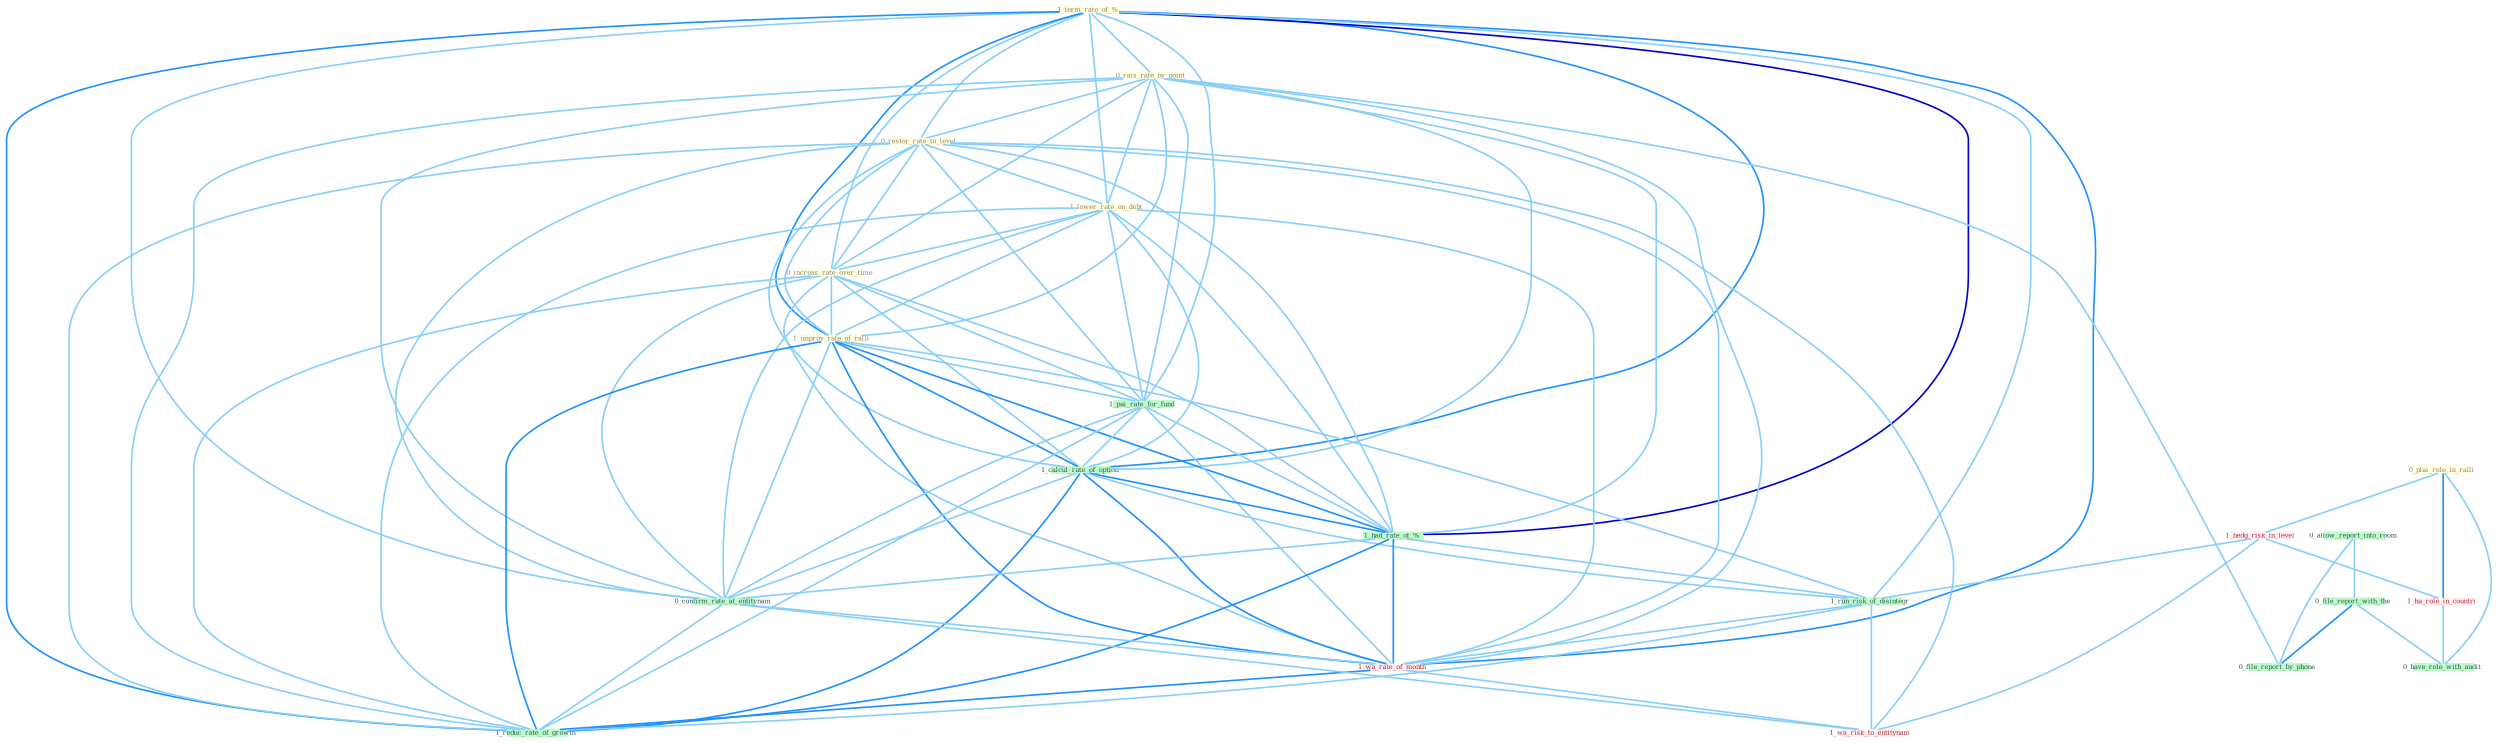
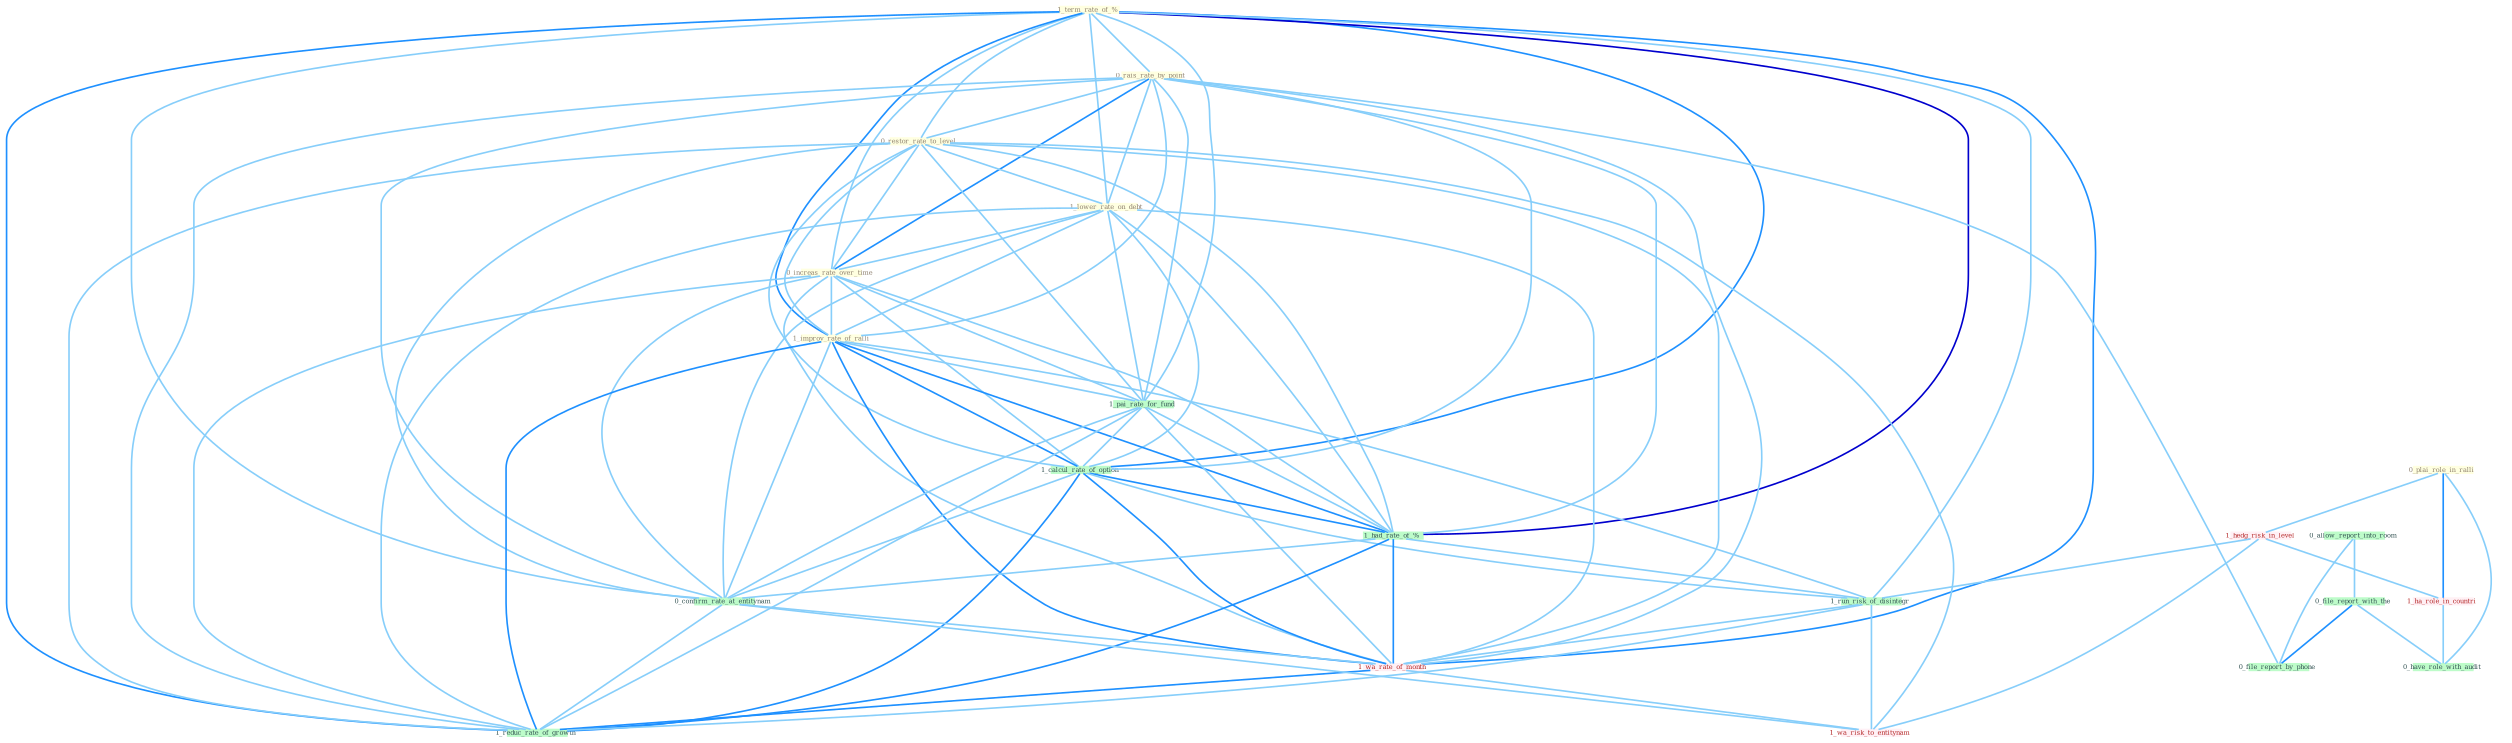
edge "0_rais_rate_by_point" -- "0_increas_rate_over_time": color #87cefa -> #1e90ff
